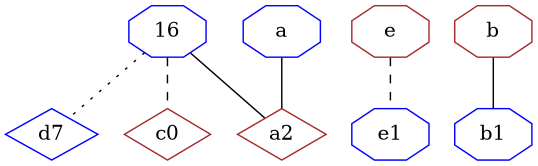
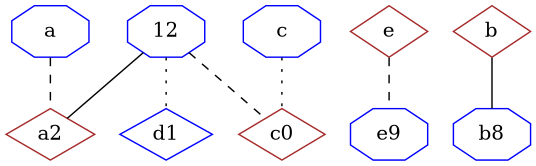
node "16": label "16" -> "12"
node "c": added
node "e": shape octagon -> diamond
node "b": shape octagon -> diamond
edge "a" -- "a2": style solid -> dashed
node "d7": label "d7" -> "d1"
node "e1": label "e1" -> "e9"
node "b1": label "b1" -> "b8"
